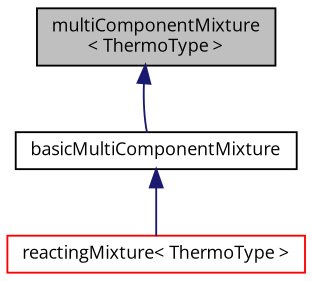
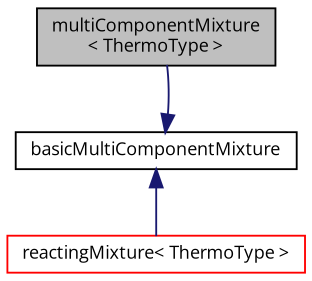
edge "basicMultiComponentMixture" -> "multiComponentMixture < ThermoType >": reversed
